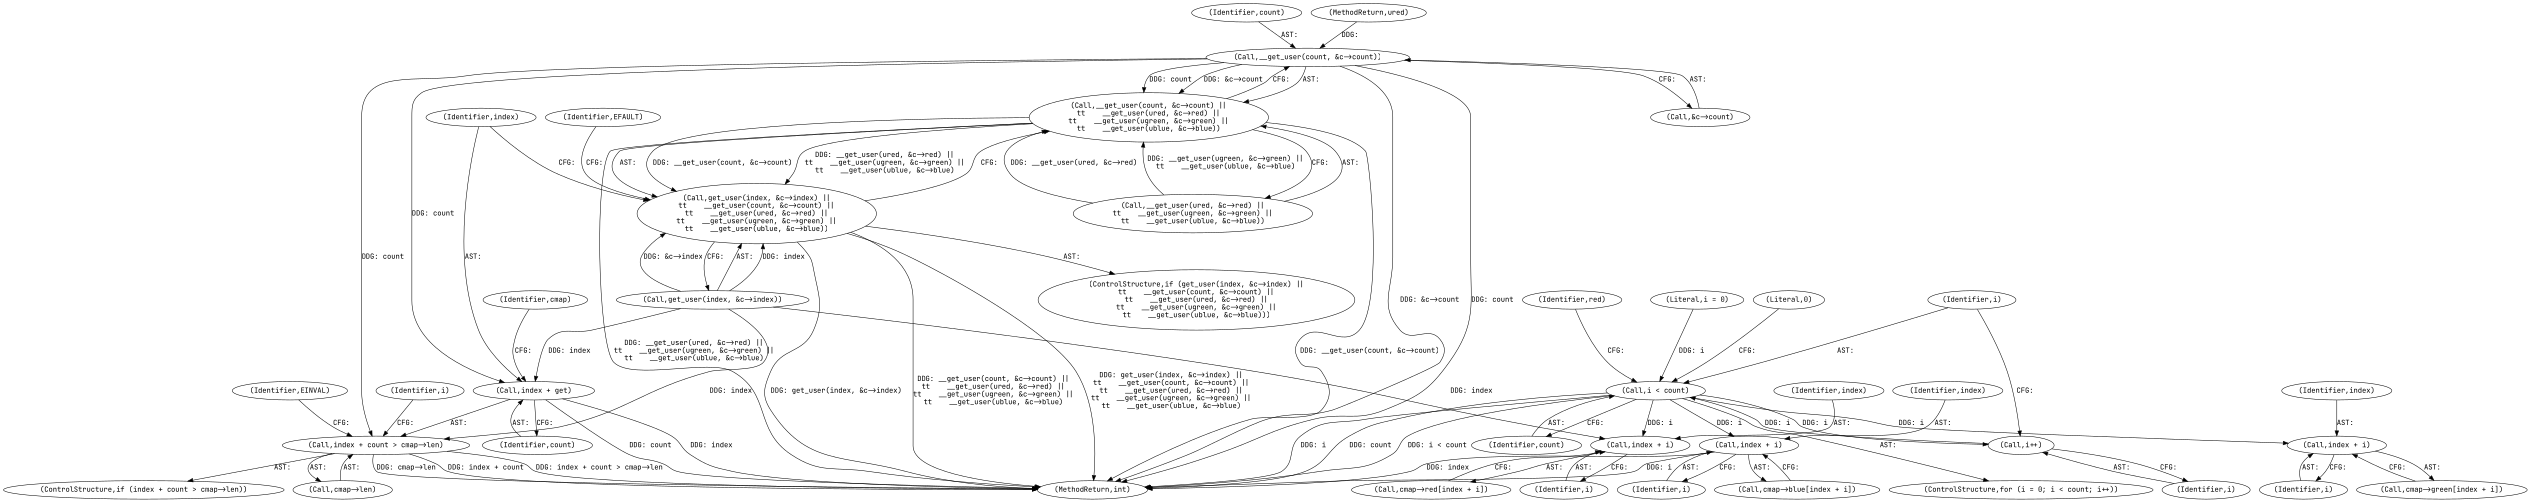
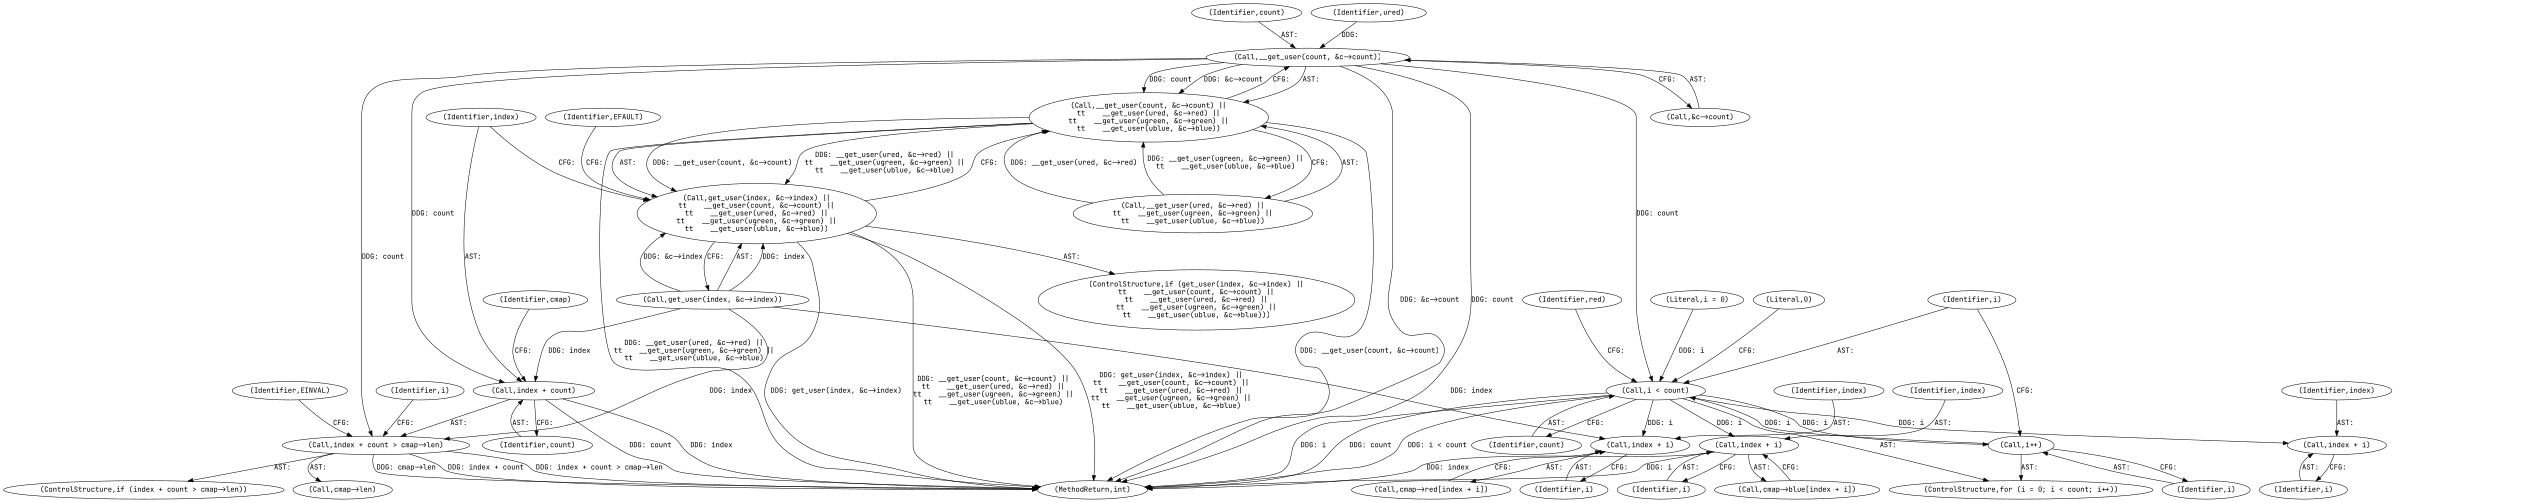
node "(MethodReturn,ured)": label "(MethodReturn,ured)" -> "(Identifier,ured)"
edge "(Call,__get_user(count, &c->count))" -> "(Call,i < count)": added, label "DDG: count"
node "(Call,index + get)": label "(Call,index + get)" -> "(Call,index + count)"
edge "(Call,i++)" -> "(ControlStructure,for (i = 0; i < count; i++))": added, label "AST:"
edge "(Call,cmap->len)" -> "(Call,index + count > cmap->len)": removed, label "AST:"
node "(Call,cmap->green[index + i])": removed
